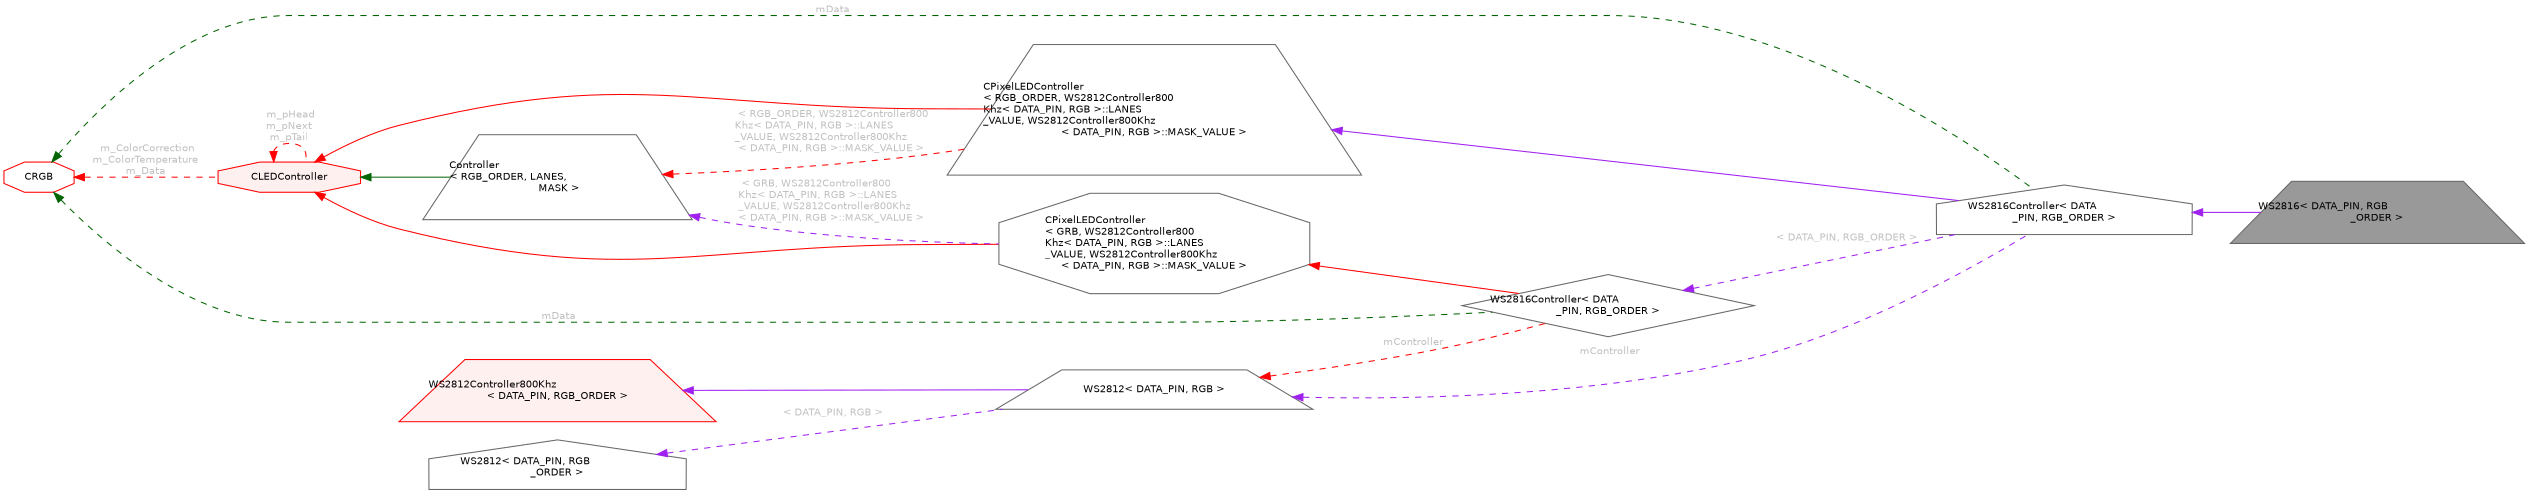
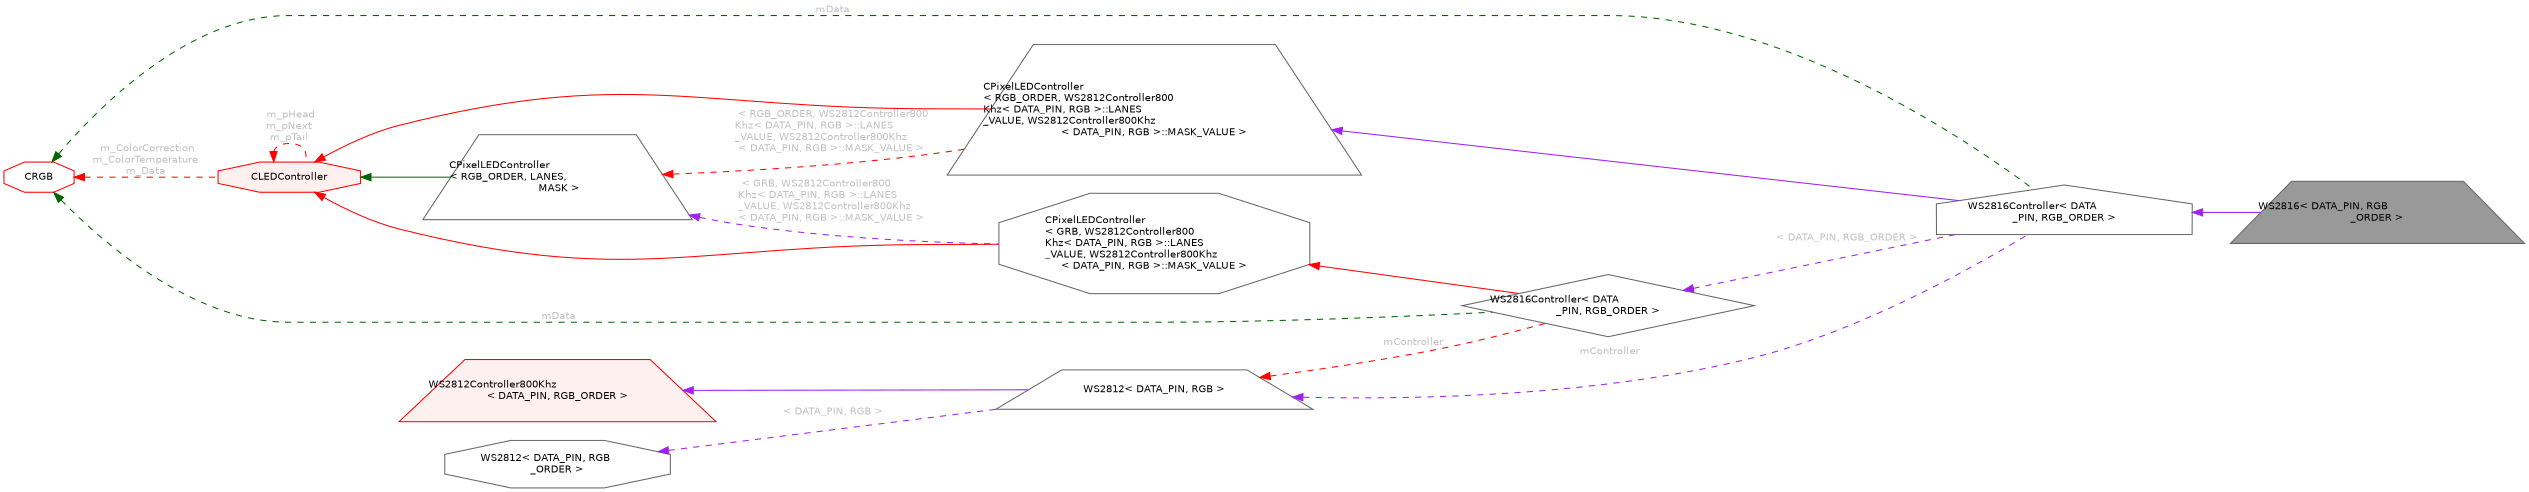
node "Controller < RGB_ORDER, LANES, MASK >": label "Controller < RGB_ORDER, LANES, MASK >" -> "CPixelLEDController < RGB_ORDER, LANES, MASK >"
node "WS2812< DATA_PIN, RGB _ORDER >": shape house -> octagon
